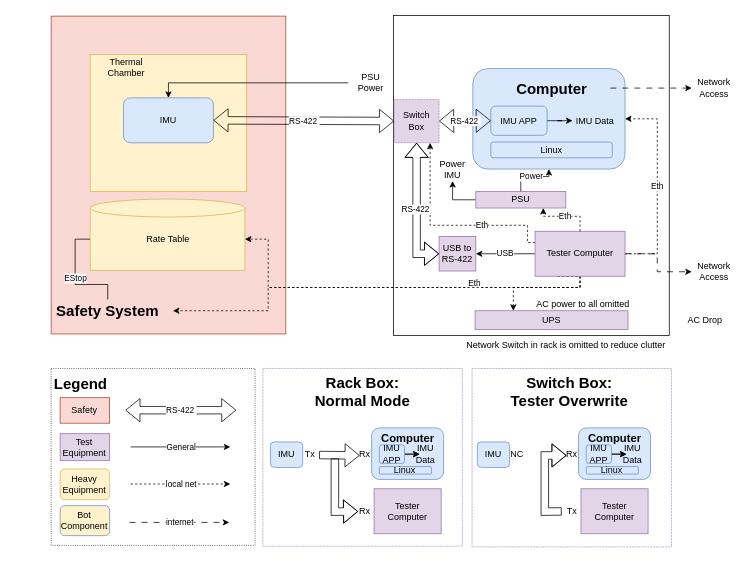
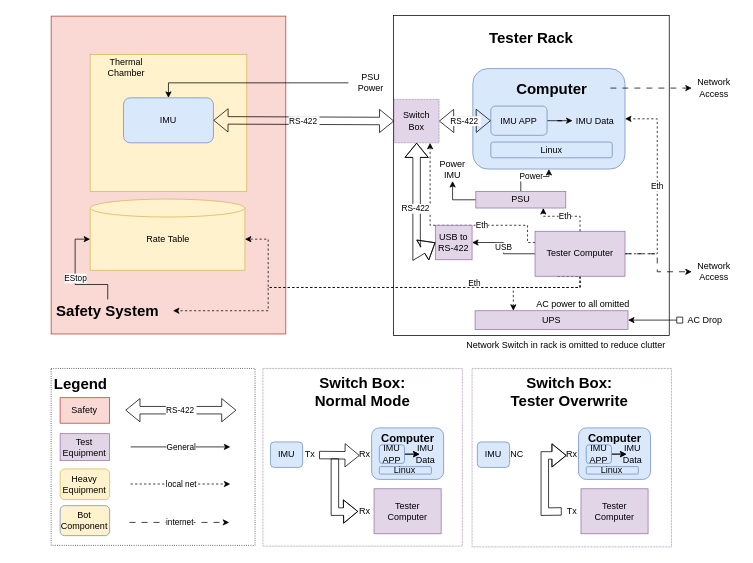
node "Tester Rack": added
edge "Rate Table" -- "Safety System": arrowhead none -> classic
node "USB to RS-422": moved (458, 254) -> (454, 243)
edge "UPS" -- "AC Drop": added
node "Rack Box: Normal Mode": label "Rack Box: Normal Mode" -> "Switch Box: Normal Mode"
